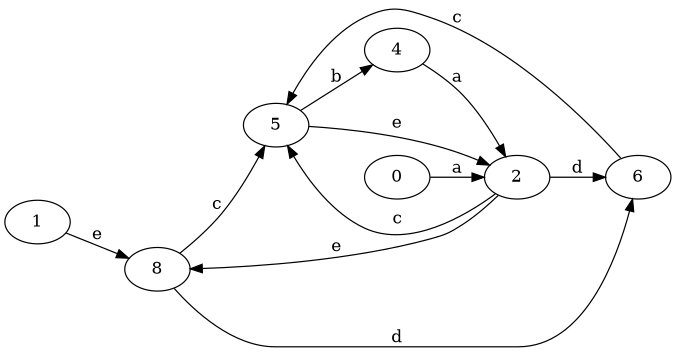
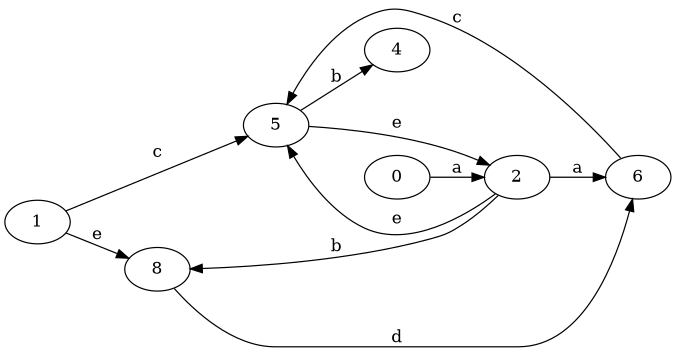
edge "4" -> "2": removed, label "a"
edge "2" -> "6": label "d" -> "a"
edge "8" -> "5": now "1" -> "5"
edge "2" -> "5": label "c" -> "e"
edge "2" -> "8": label "e" -> "b"
